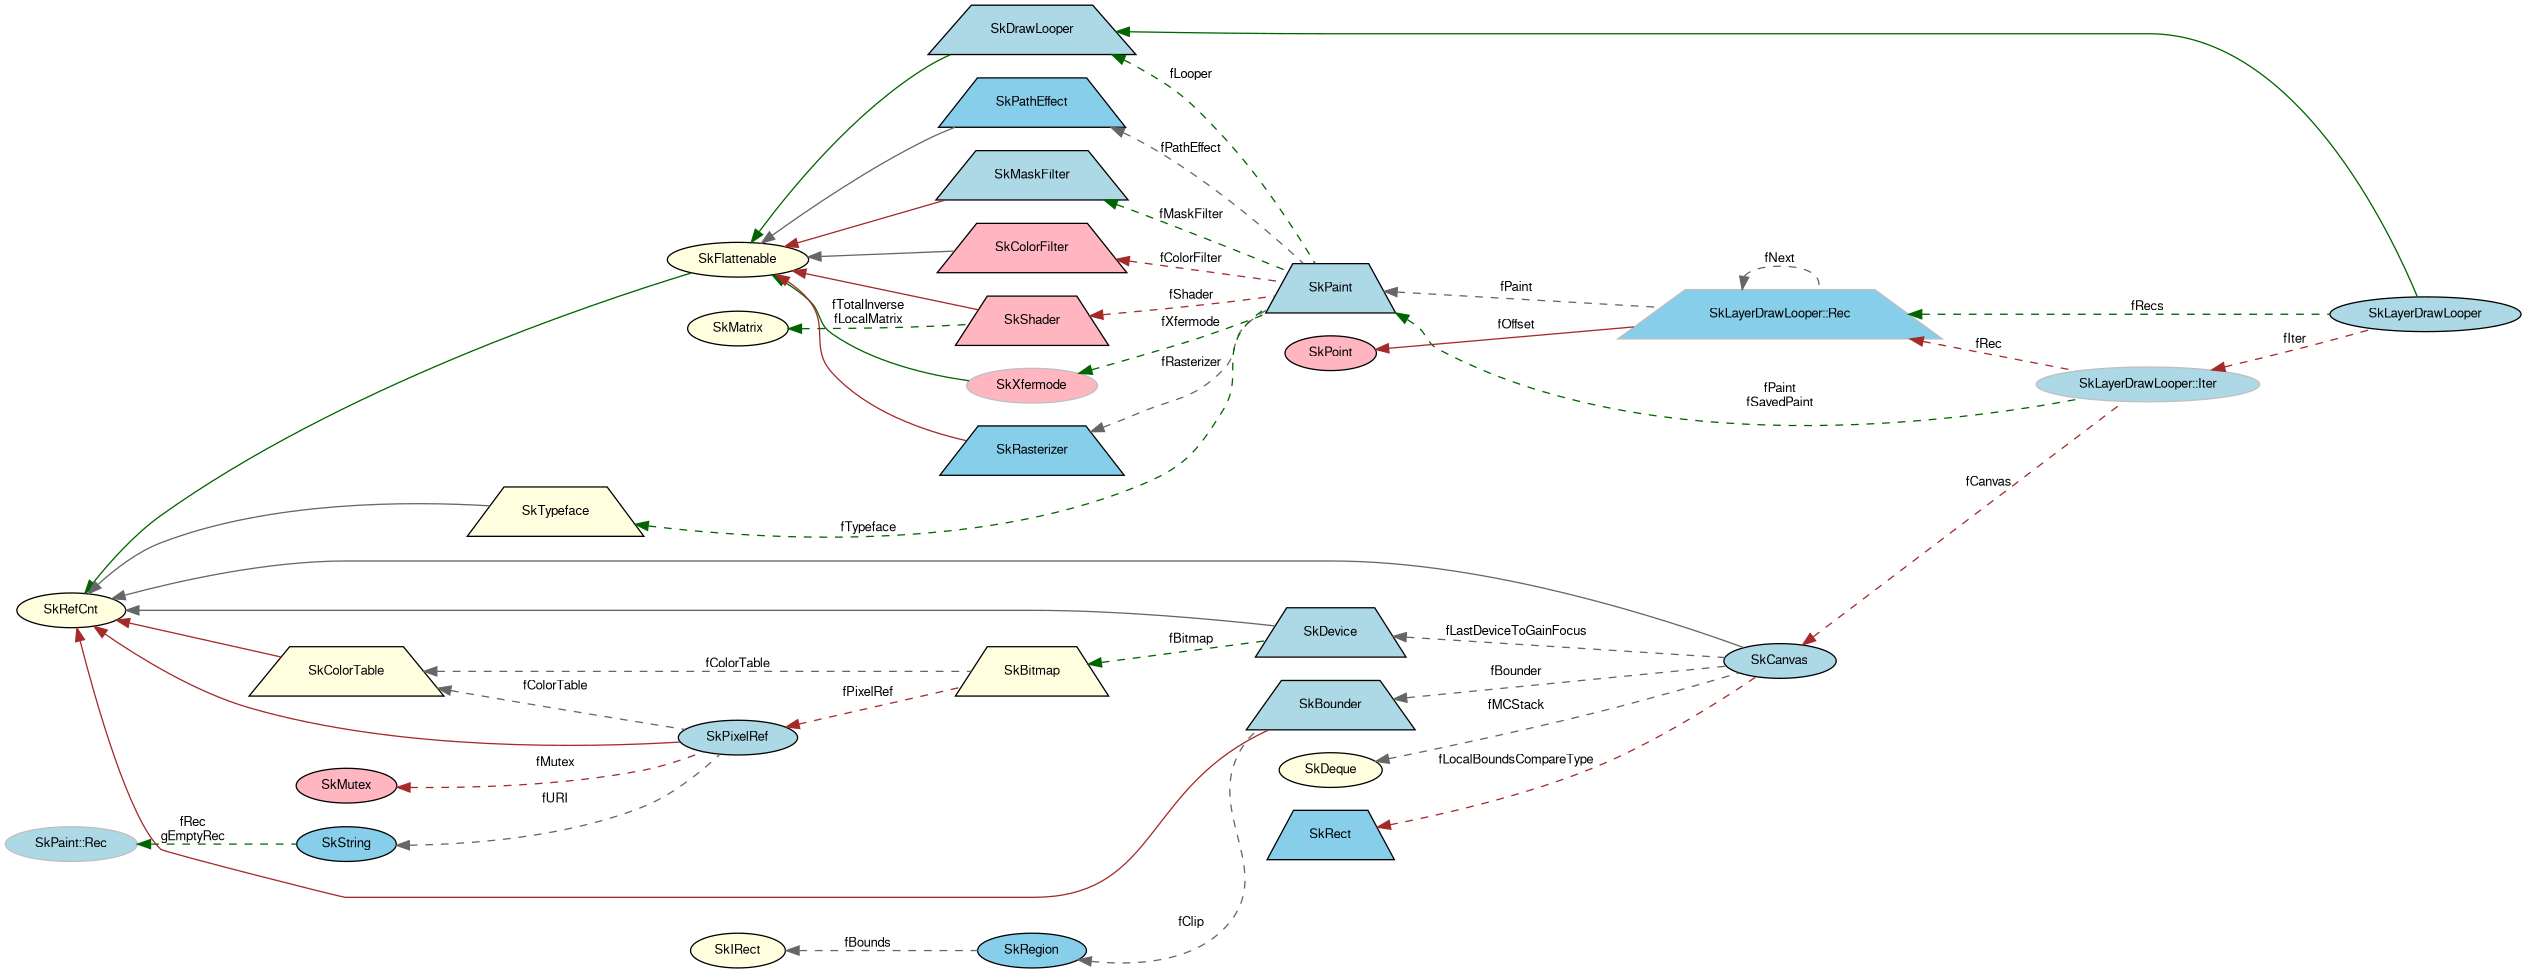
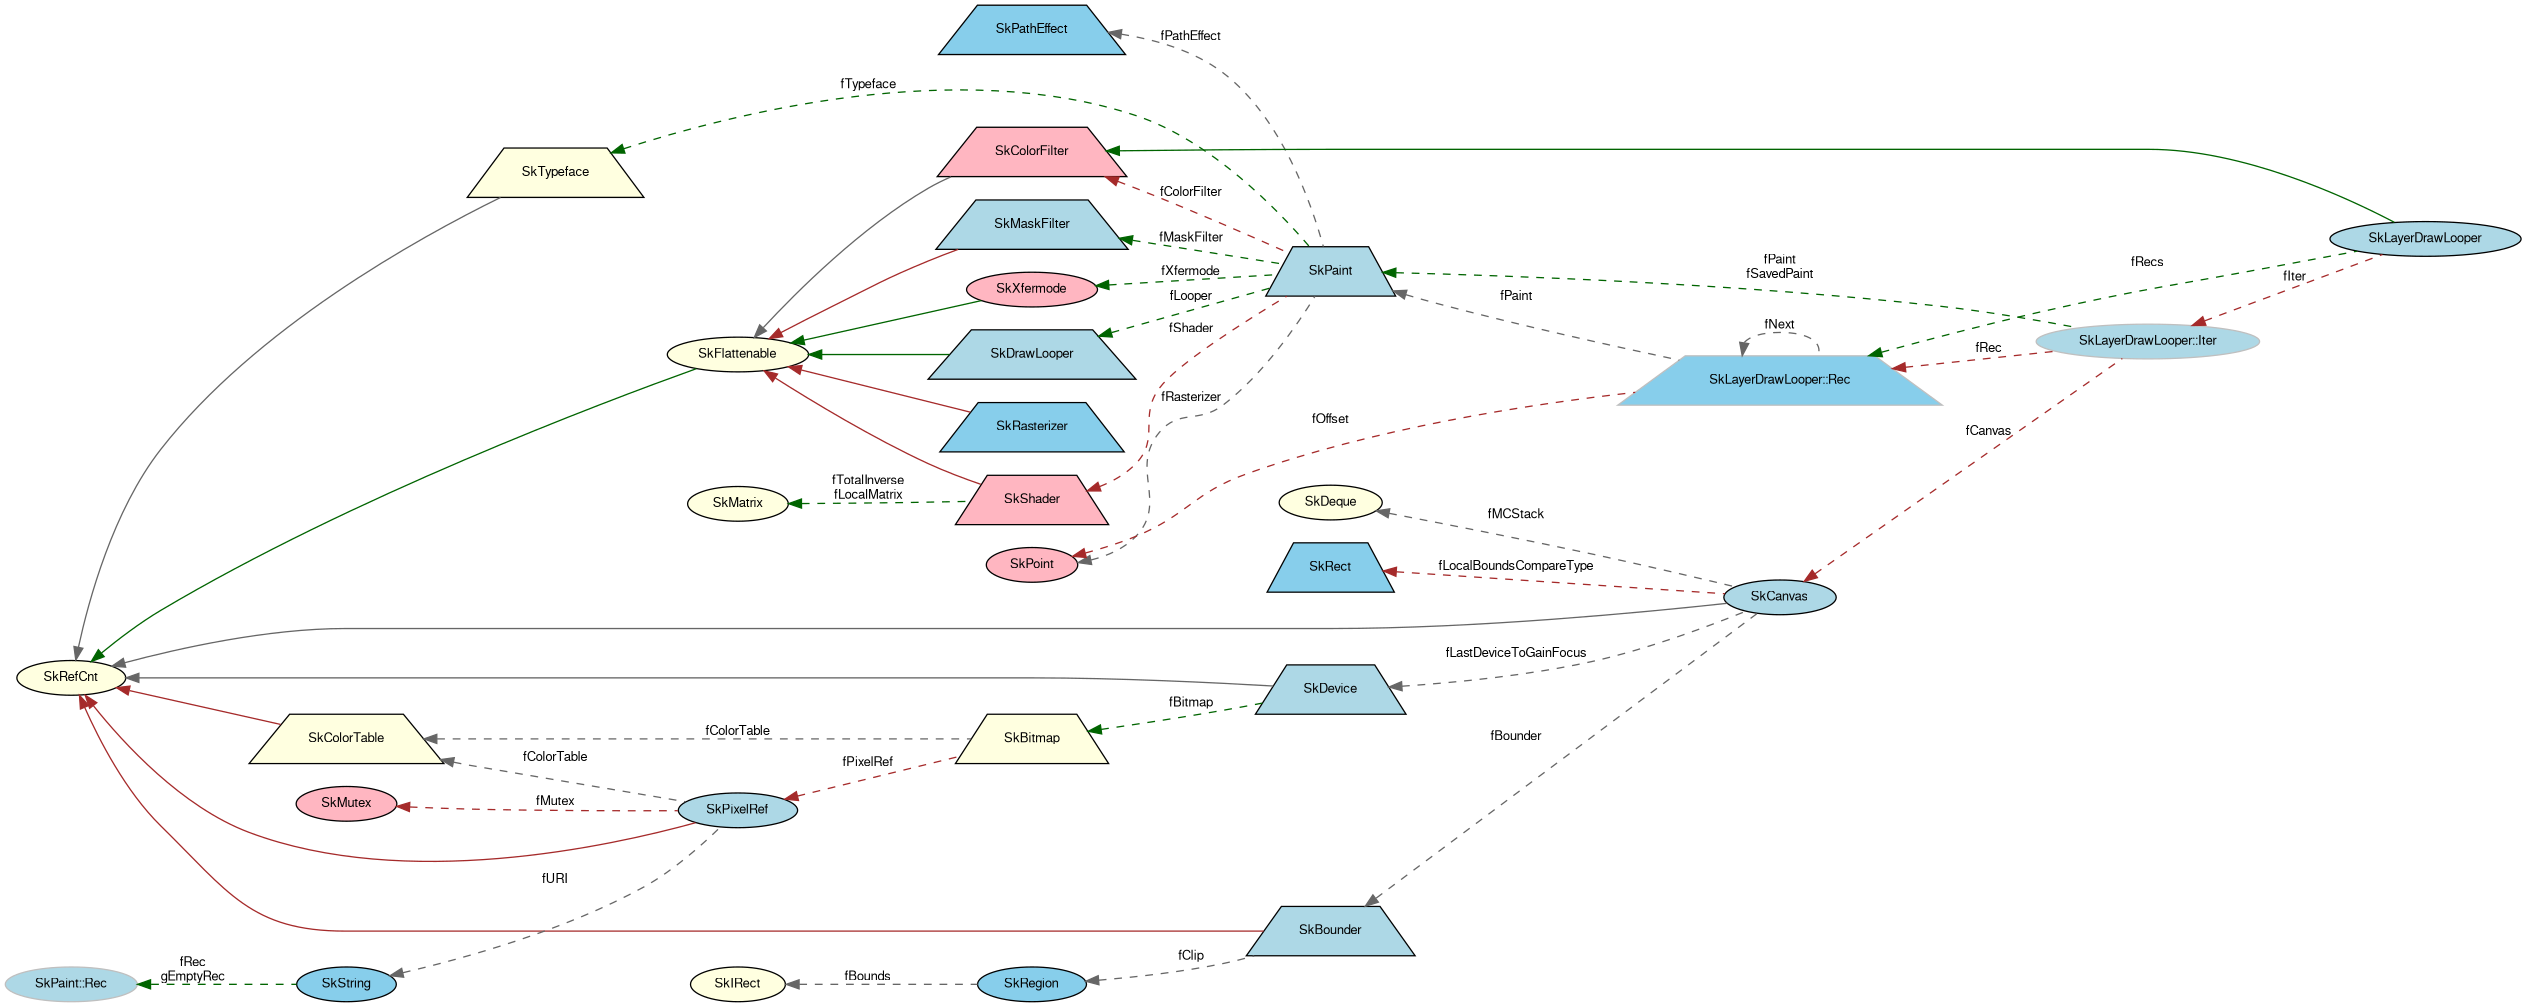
edge "SkLayerDrawLooper" -> "SkDrawLooper": now "SkLayerDrawLooper" -> "SkColorFilter"
edge "SkPathEffect" -> "SkFlattenable": removed
edge "SkLayerDrawLooper::Rec" -> "SkPoint": style solid -> dashed
node "SkXfermode": color grey75 -> black
edge "SkPaint" -> "SkRasterizer": now "SkPaint" -> "SkPoint"
